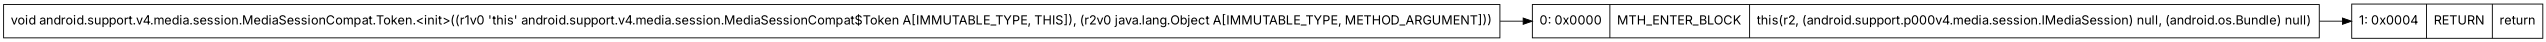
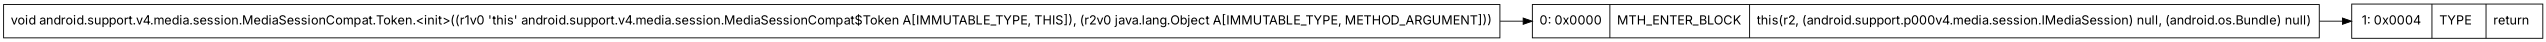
node "1: 0x0004": text "RETURN" -> "TYPE"
